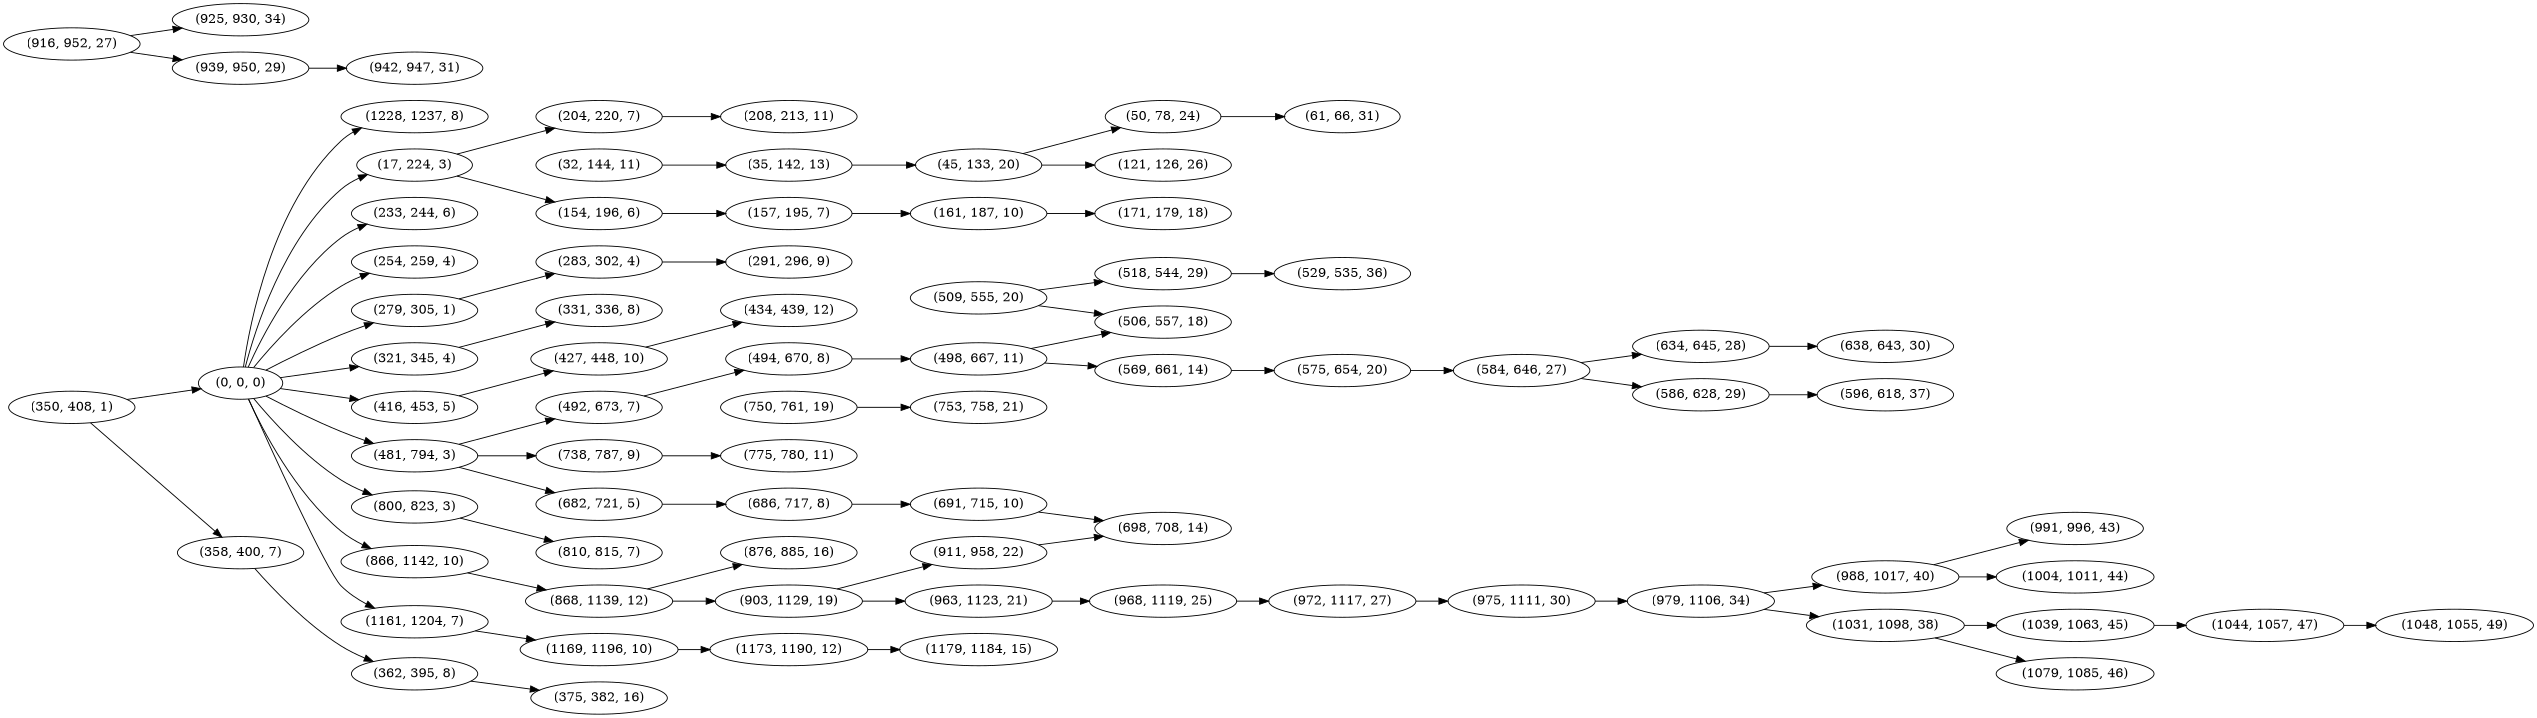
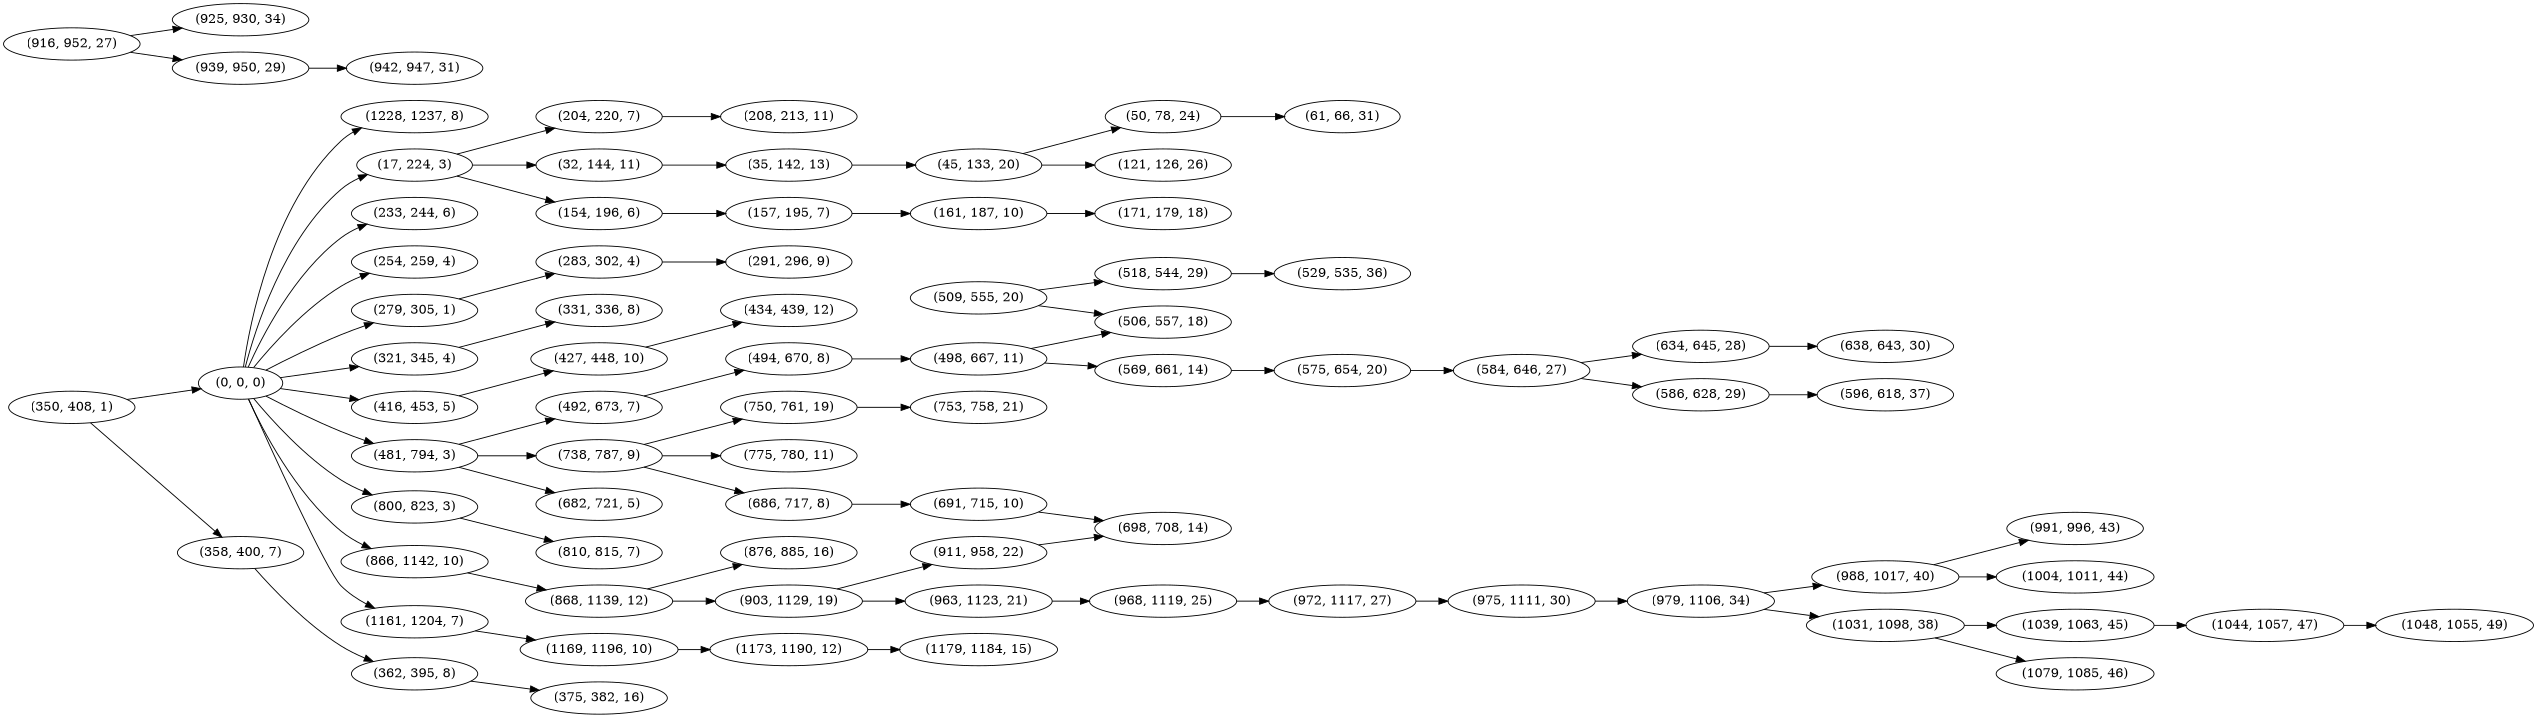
edge "(17, 224, 3)" -> "(32, 144, 11)": added
edge "(738, 787, 9)" -> "(750, 761, 19)": added
edge "(682, 721, 5)" -> "(686, 717, 8)": now "(738, 787, 9)" -> "(686, 717, 8)"
